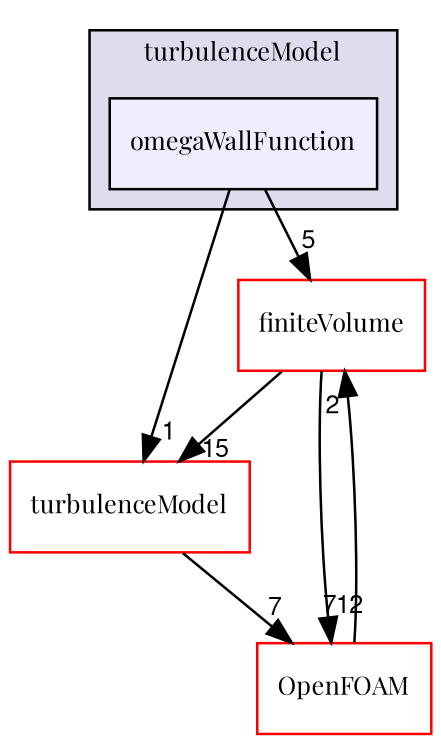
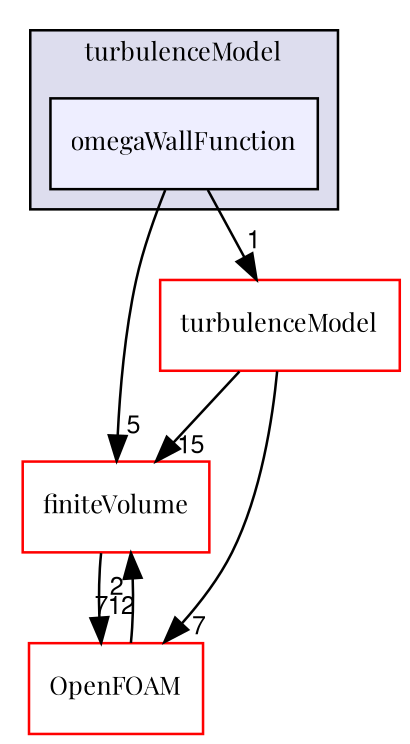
edge "finiteVolume" -> "turbulenceModel": reversed
